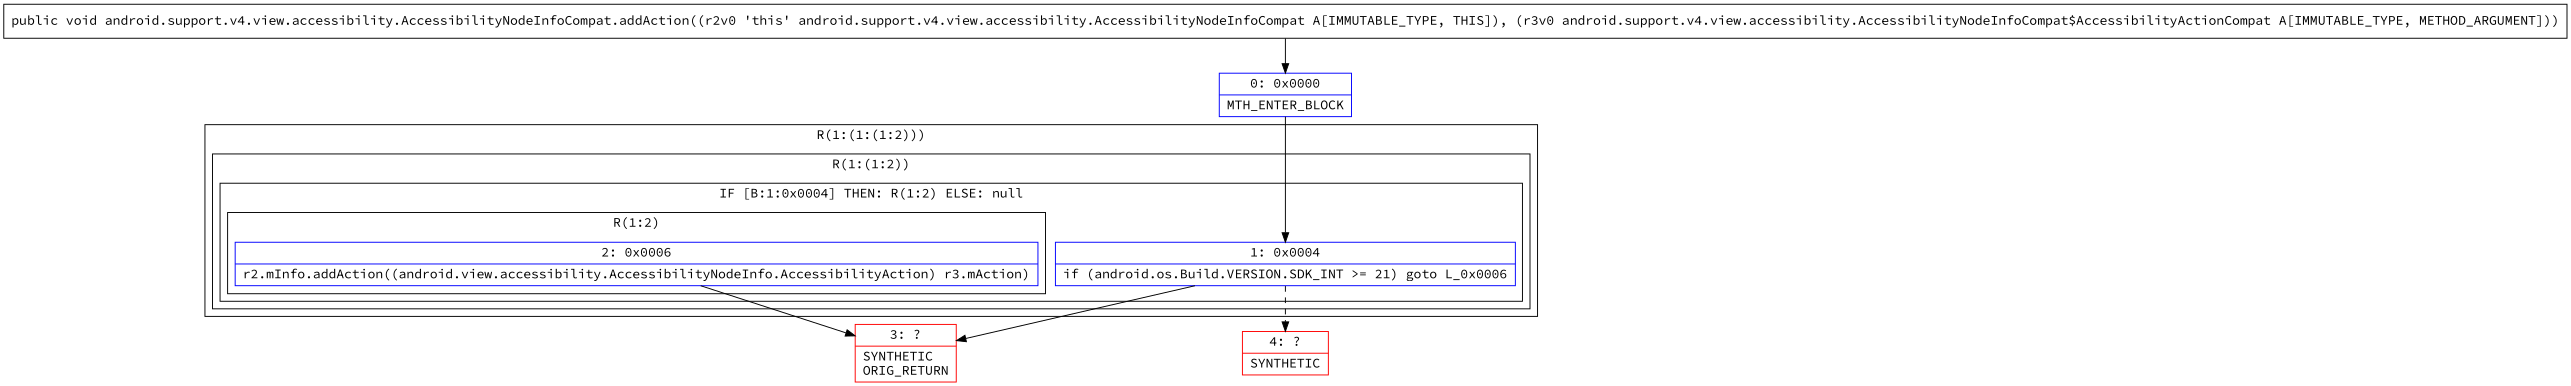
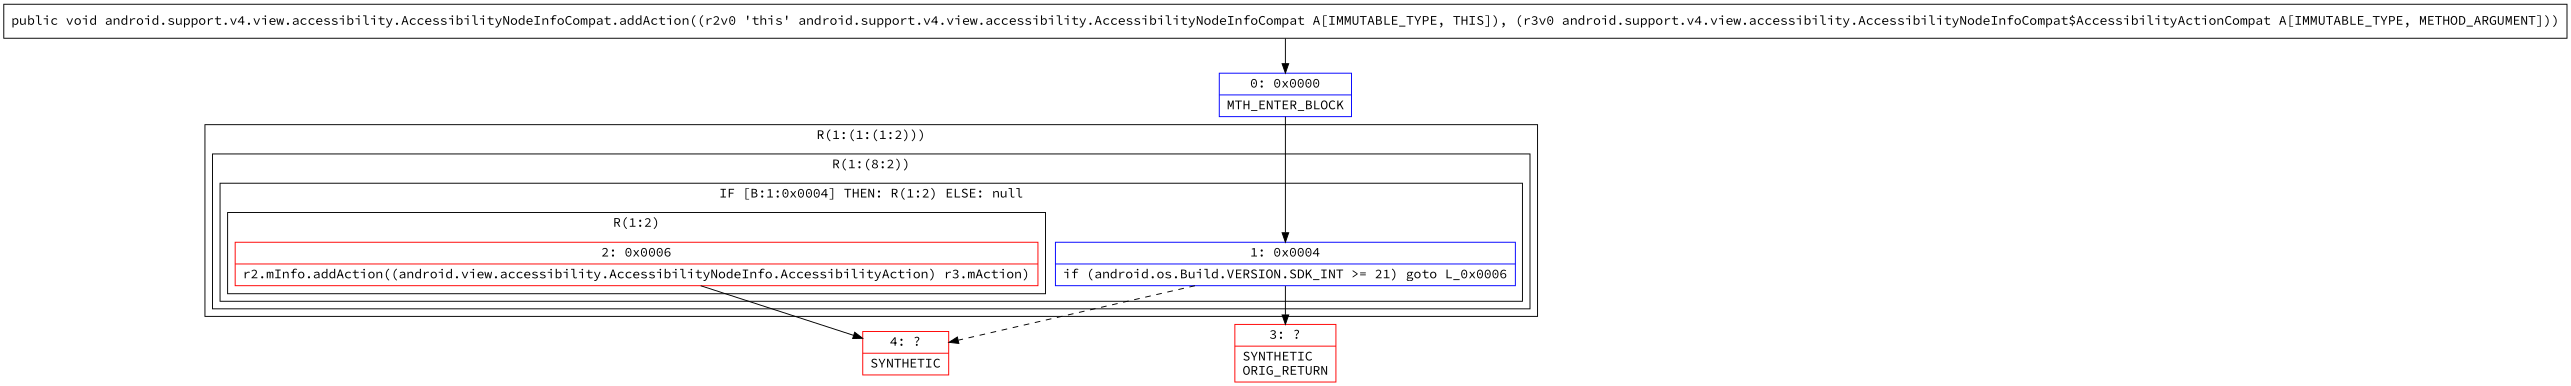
cluster "R(1:(1:2))": label "R(1:(1:2))" -> "R(1:(8:2))"
node "2: 0x0006": color blue -> red
edge "2: 0x0006" -> "3: ?": now "2: 0x0006" -> "4: ?"
